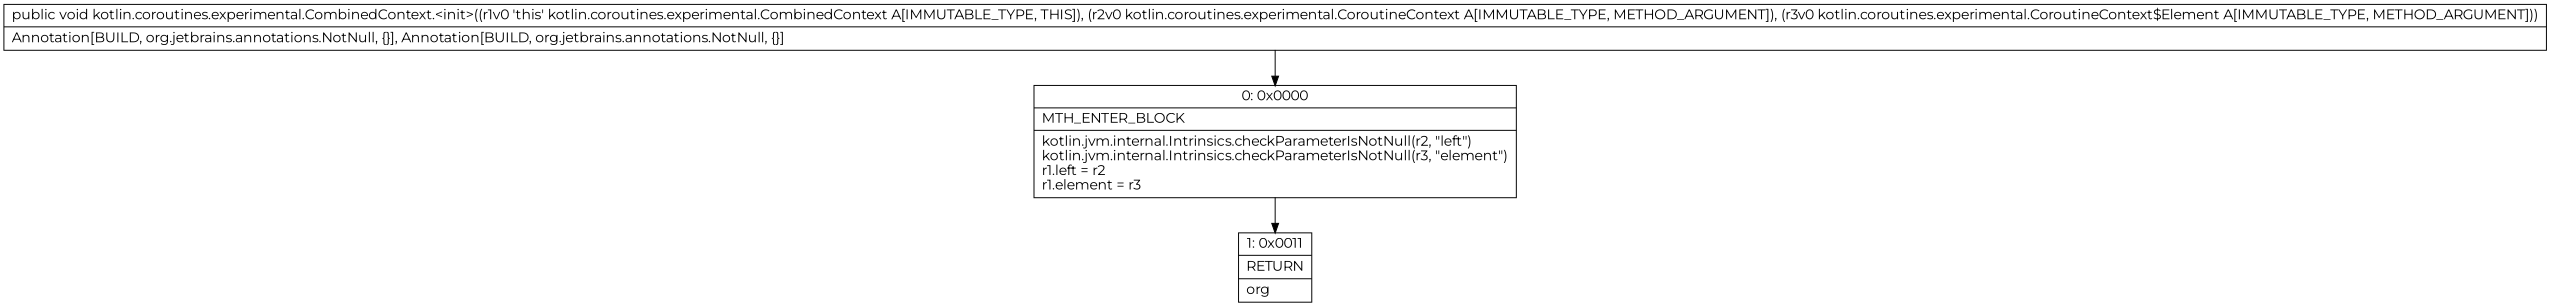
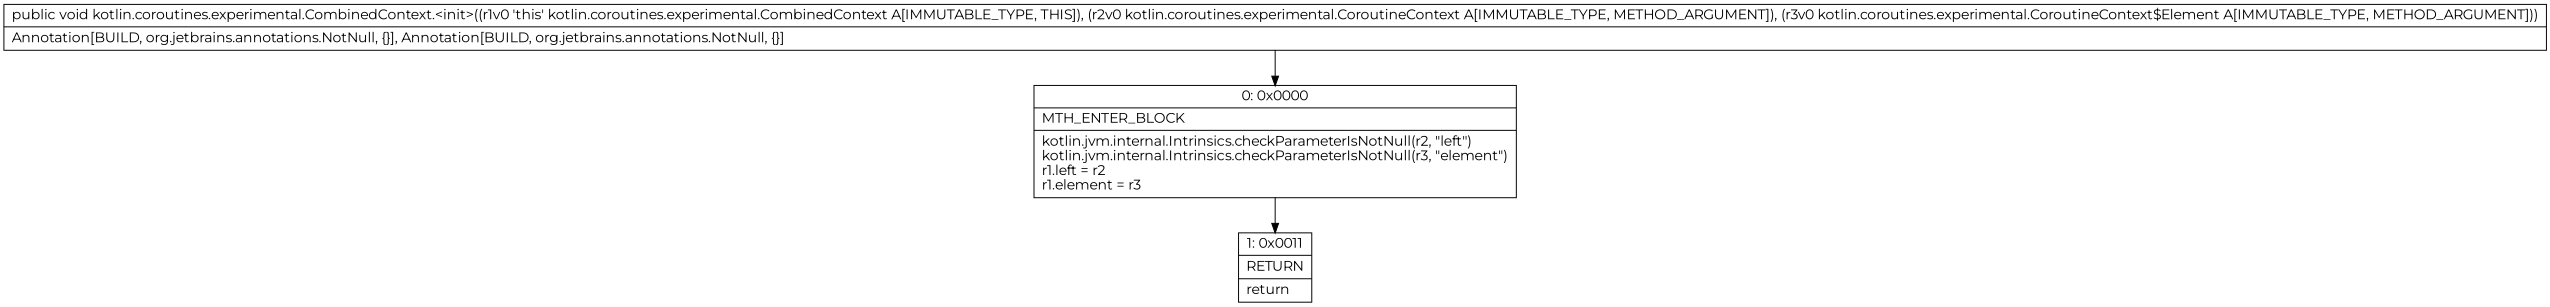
node "1: 0x0011": text "org" -> "return"
